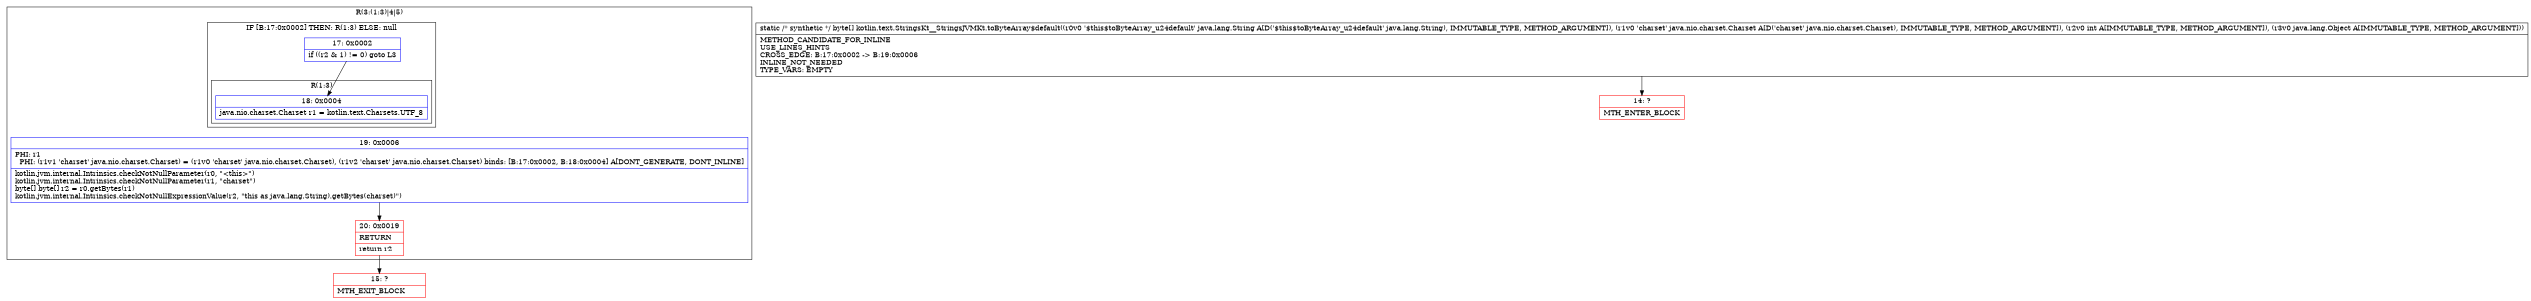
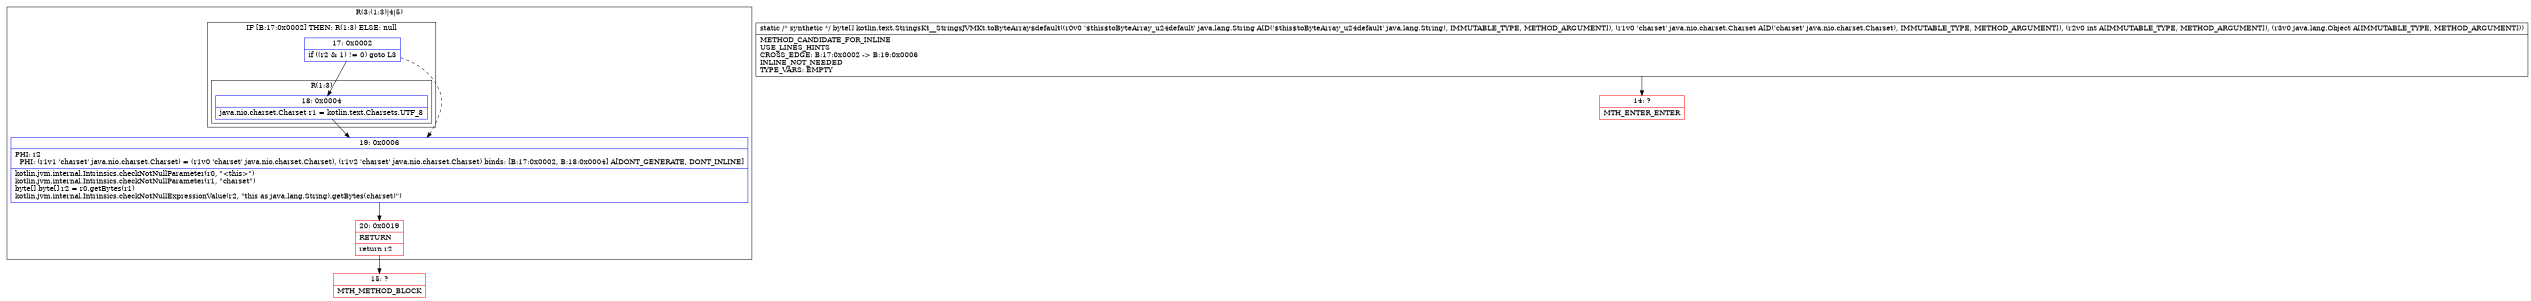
edge "17: 0x0002" -> "19: 0x0006": added
node "14: ?": text "MTH_ENTER_BLOCK" -> "MTH_ENTER_ENTER"
edge "18: 0x0004" -> "19: 0x0006": added
node "19: 0x0006": text "PHI: r1" -> "PHI: r2"
node "15: ?": text "MTH_EXIT_BLOCK" -> "MTH_METHOD_BLOCK"
